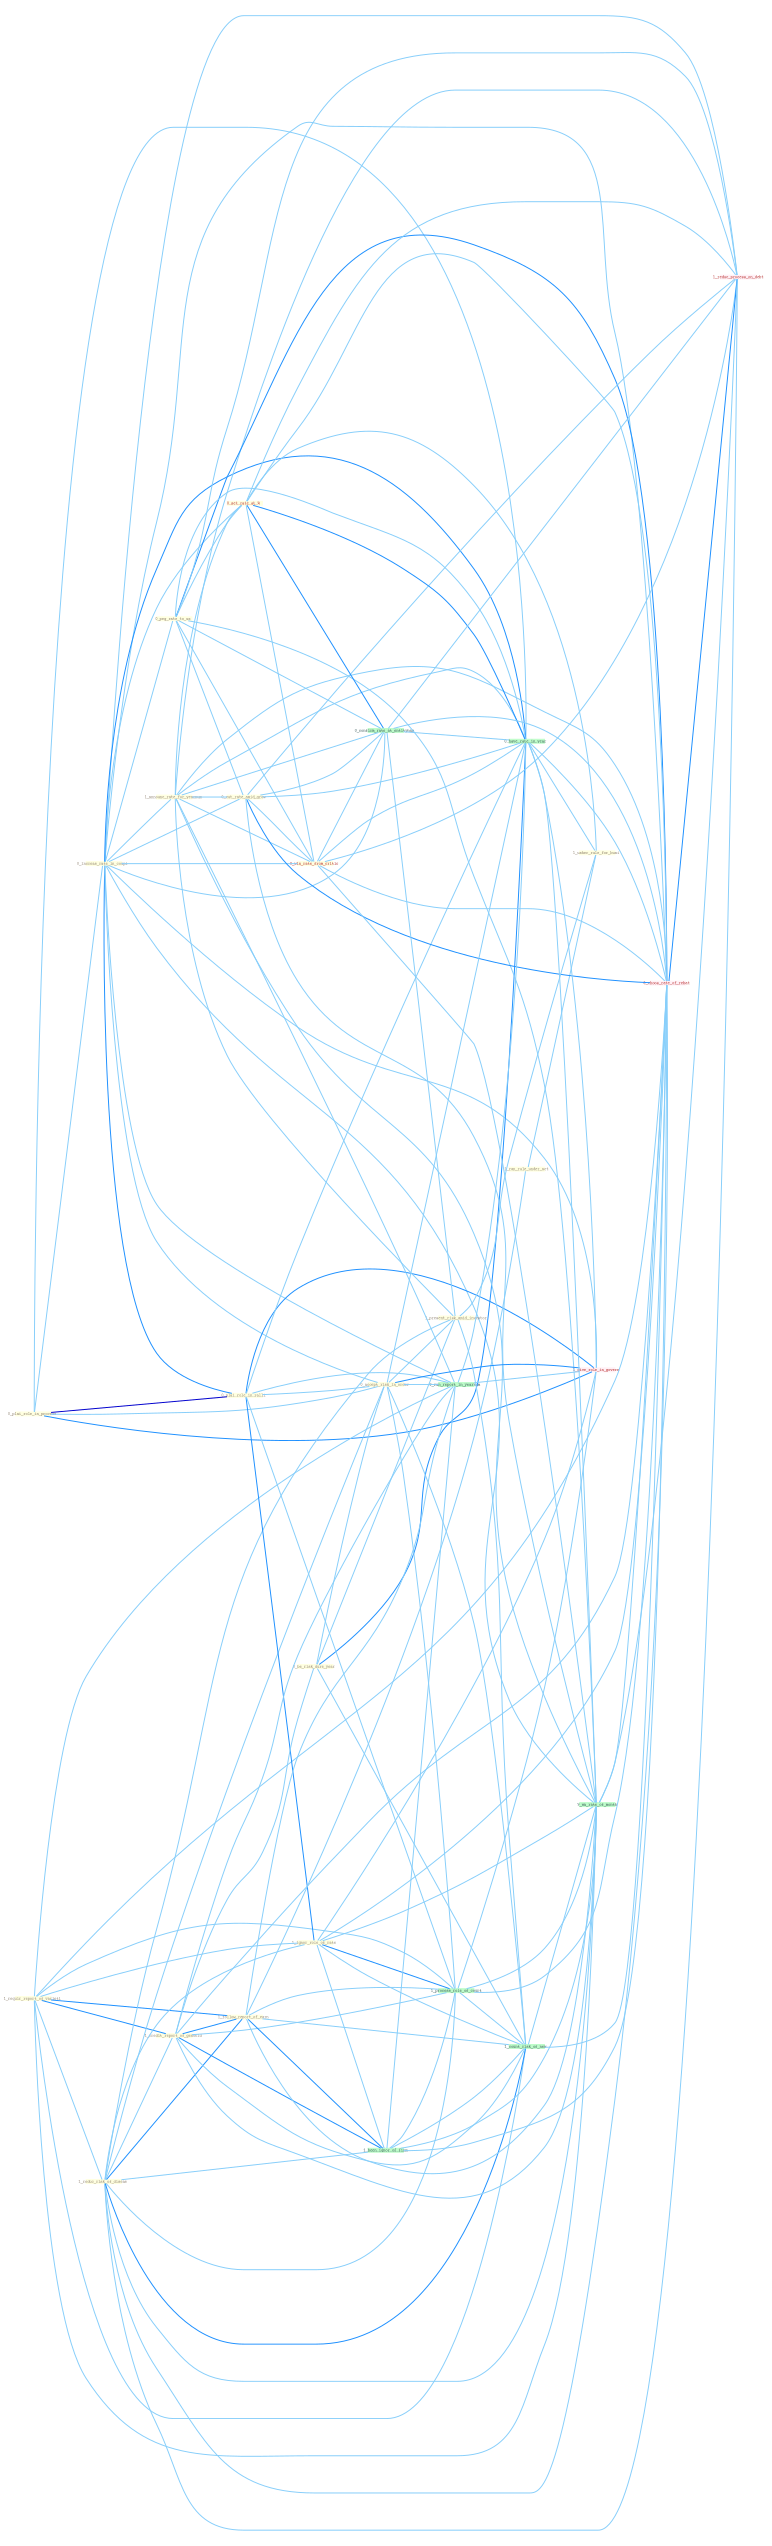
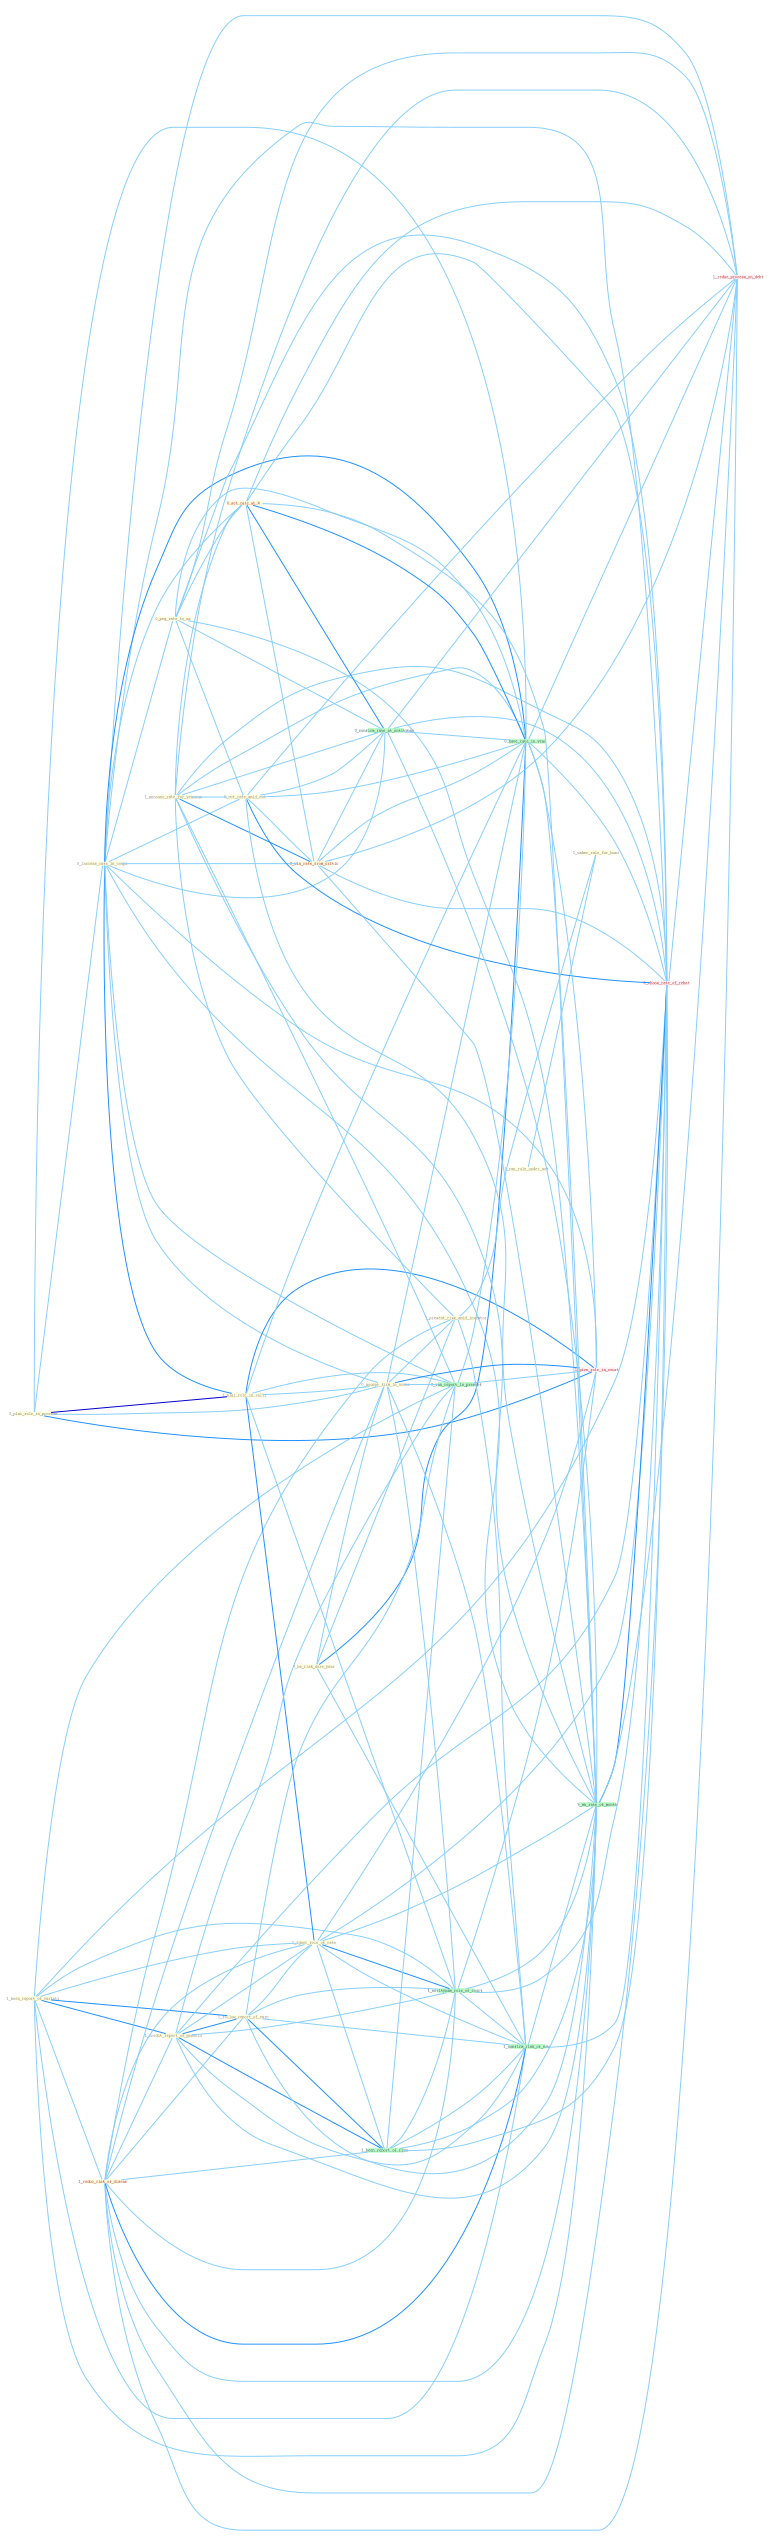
edge "0_peg_rate_to_us" -- "0_choos_rate_of_rebat": color #1e90ff -> #87cefa
edge "0_set_rate_at_%" -- "1_usher_rule_for_busi": now "0_set_rate_at_%" -- "9_wa_rate_of_month"
edge "1_reduc_process_on_debt" -- "0_choos_rate_of_rebat": color #1e90ff -> #87cefa
edge "0_peg_rate_to_us" -- "0_win_rate_from_critic": removed
node "0_cut_rate_amid_grow": label "0_cut_rate_amid_grow" -> "0_cut_rate_amid_cut"
edge "0_have_rate_in_year" -- "1_usher_rule_for_busi": now "0_have_rate_in_year" -- "1_reduc_process_on_debt"
edge "1_announc_rate_for_yearnum" -- "0_win_rate_from_critic": color #87cefa -> #1e90ff
edge "1_announc_rate_for_yearnum" -- "0_increas_rate_in_coupl": removed
edge "0_confirm_rate_at_entitynam" -- "1_present_risk_amid_investor": now "0_confirm_rate_at_entitynam" -- "9_wa_rate_of_month"
node "1_give_role_in_govern": label "1_give_role_in_govern" -> "1_give_role_in_court"
node "0_accept_risk_in_order": label "0_accept_risk_in_order" -> "0_accept_firm_in_order"
node "0_ran_report_in_yearnum": label "0_ran_report_in_yearnum" -> "0_ran_report_in_present"
node "0_plai_role_in_ralli": label "0_plai_role_in_ralli" -> "1_plai_role_in_ralli"
edge "0_choos_rate_of_rebat" -- "9_wa_rate_of_month": color #87cefa -> #1e90ff
node "0_plai_role_in_process": label "0_plai_role_in_process" -> "3_plai_role_in_process"
edge "1_ran_rule_under_act" -- "1_follow_report_of_earn": now "1_ignor_role_of_rate" -- "1_follow_report_of_earn"
edge "0_be_risk_dure_year" -- "1_credit_report_of_genocid": now "1_ignor_role_of_rate" -- "1_credit_report_of_genocid"
node "1_process_role_of_court": label "1_process_role_of_court" -> "1_entitynam_role_of_court"
node "1_requir_report_of_varieti": label "1_requir_report_of_varieti" -> "1_been_report_of_varieti"
node "1_count_risk_of_new": label "1_count_risk_of_new" -> "1_confirm_risk_of_new"
edge "1_follow_report_of_earn" -- "1_reduc_risk_of_diseas": color #1e90ff -> #87cefa
node "1_been_ignor_of_firm": label "1_been_ignor_of_firm" -> "1_been_report_of_firm"
node "1_reduc_risk_of_diseas": fontcolor #8b7d6b -> #b22222
